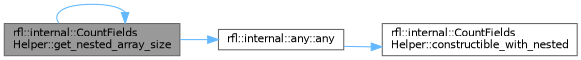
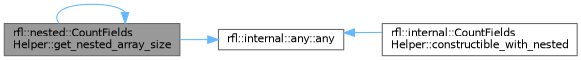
node "rfl::internal::CountFields Helper::get_nested_array_size": label "rfl::internal::CountFields Helper::get_nested_array_size" -> "rfl::nested::CountFields Helper::get_nested_array_size"
edge "rfl::internal::any::any" -> "rfl::internal::CountFields Helper::constructible_with_nested": reversed
